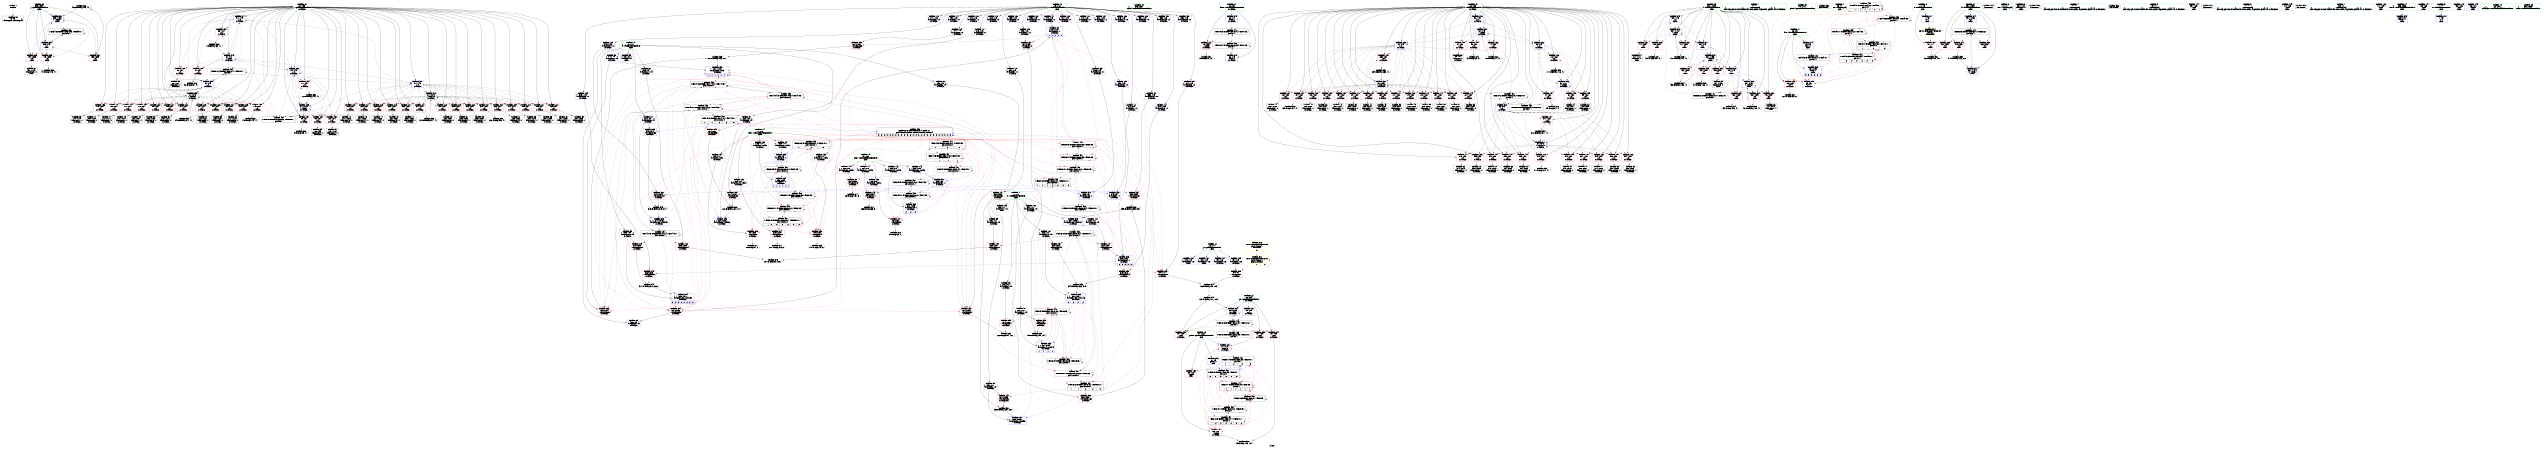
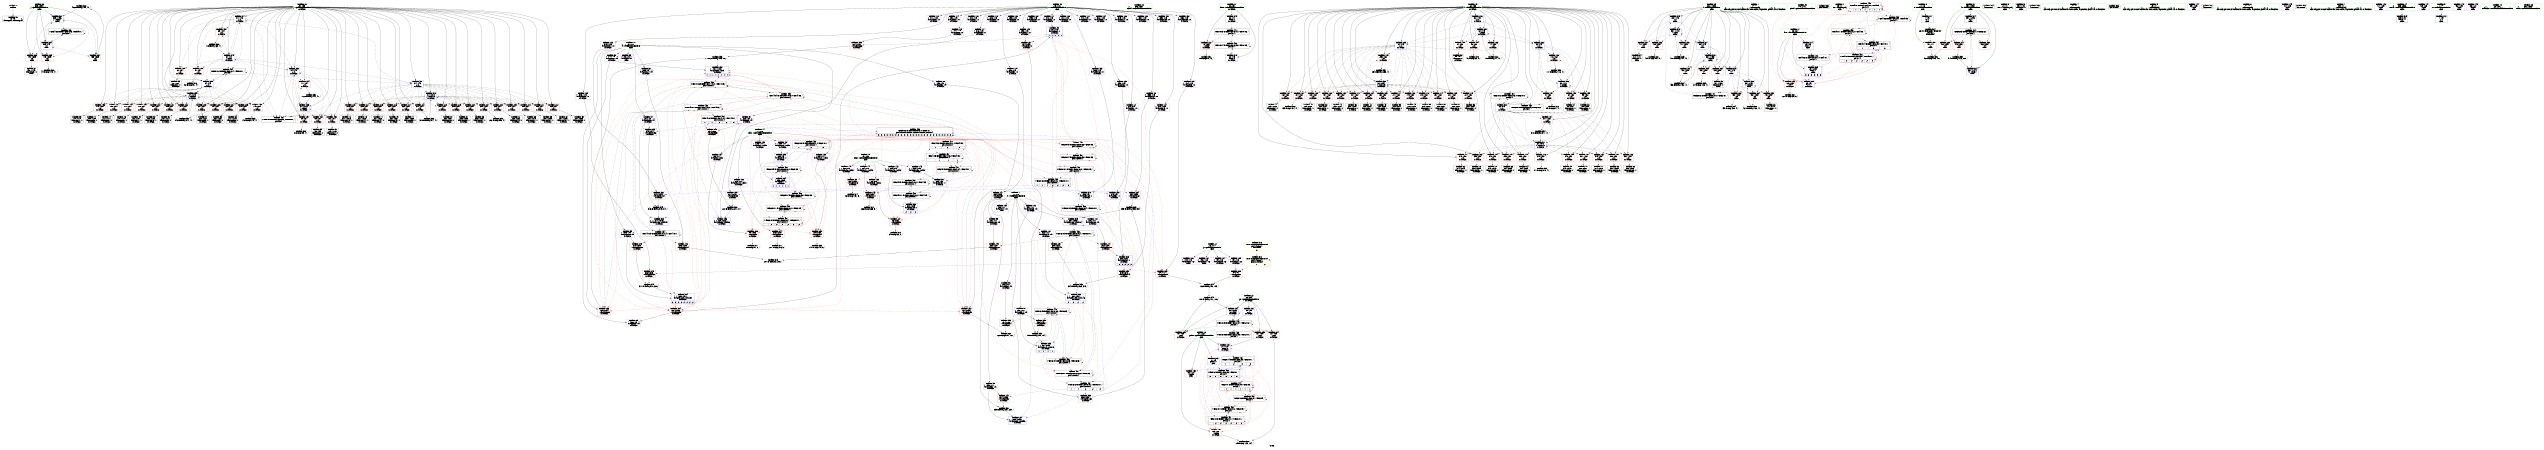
node "NodeID: 242": text "_Z4idxprom" -> "_Z4backv"
